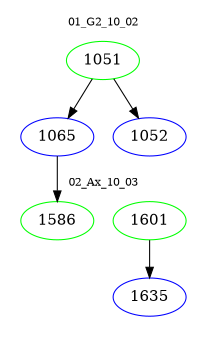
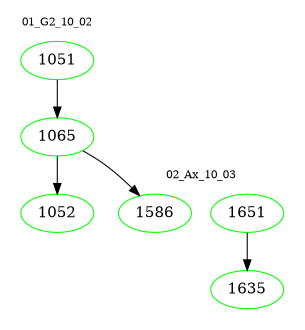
edge "1051" -> "1052": now "1065" -> "1052"
node "1065": color blue -> green
node "1052": color blue -> green
node "1601": label "1601" -> "1651"
node "1635": color blue -> green
